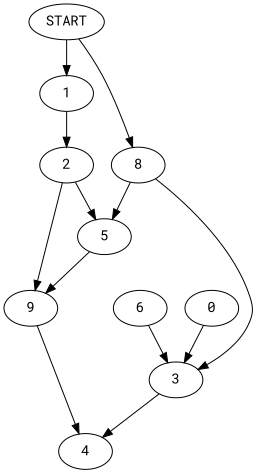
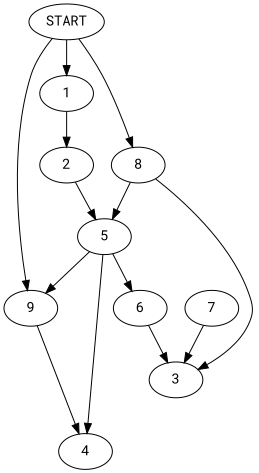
edge "2" -> "9": now "START" -> "9"
edge "5" -> "6": added
node "0": label "0" -> "7"
edge "3" -> "4": now "5" -> "4"
